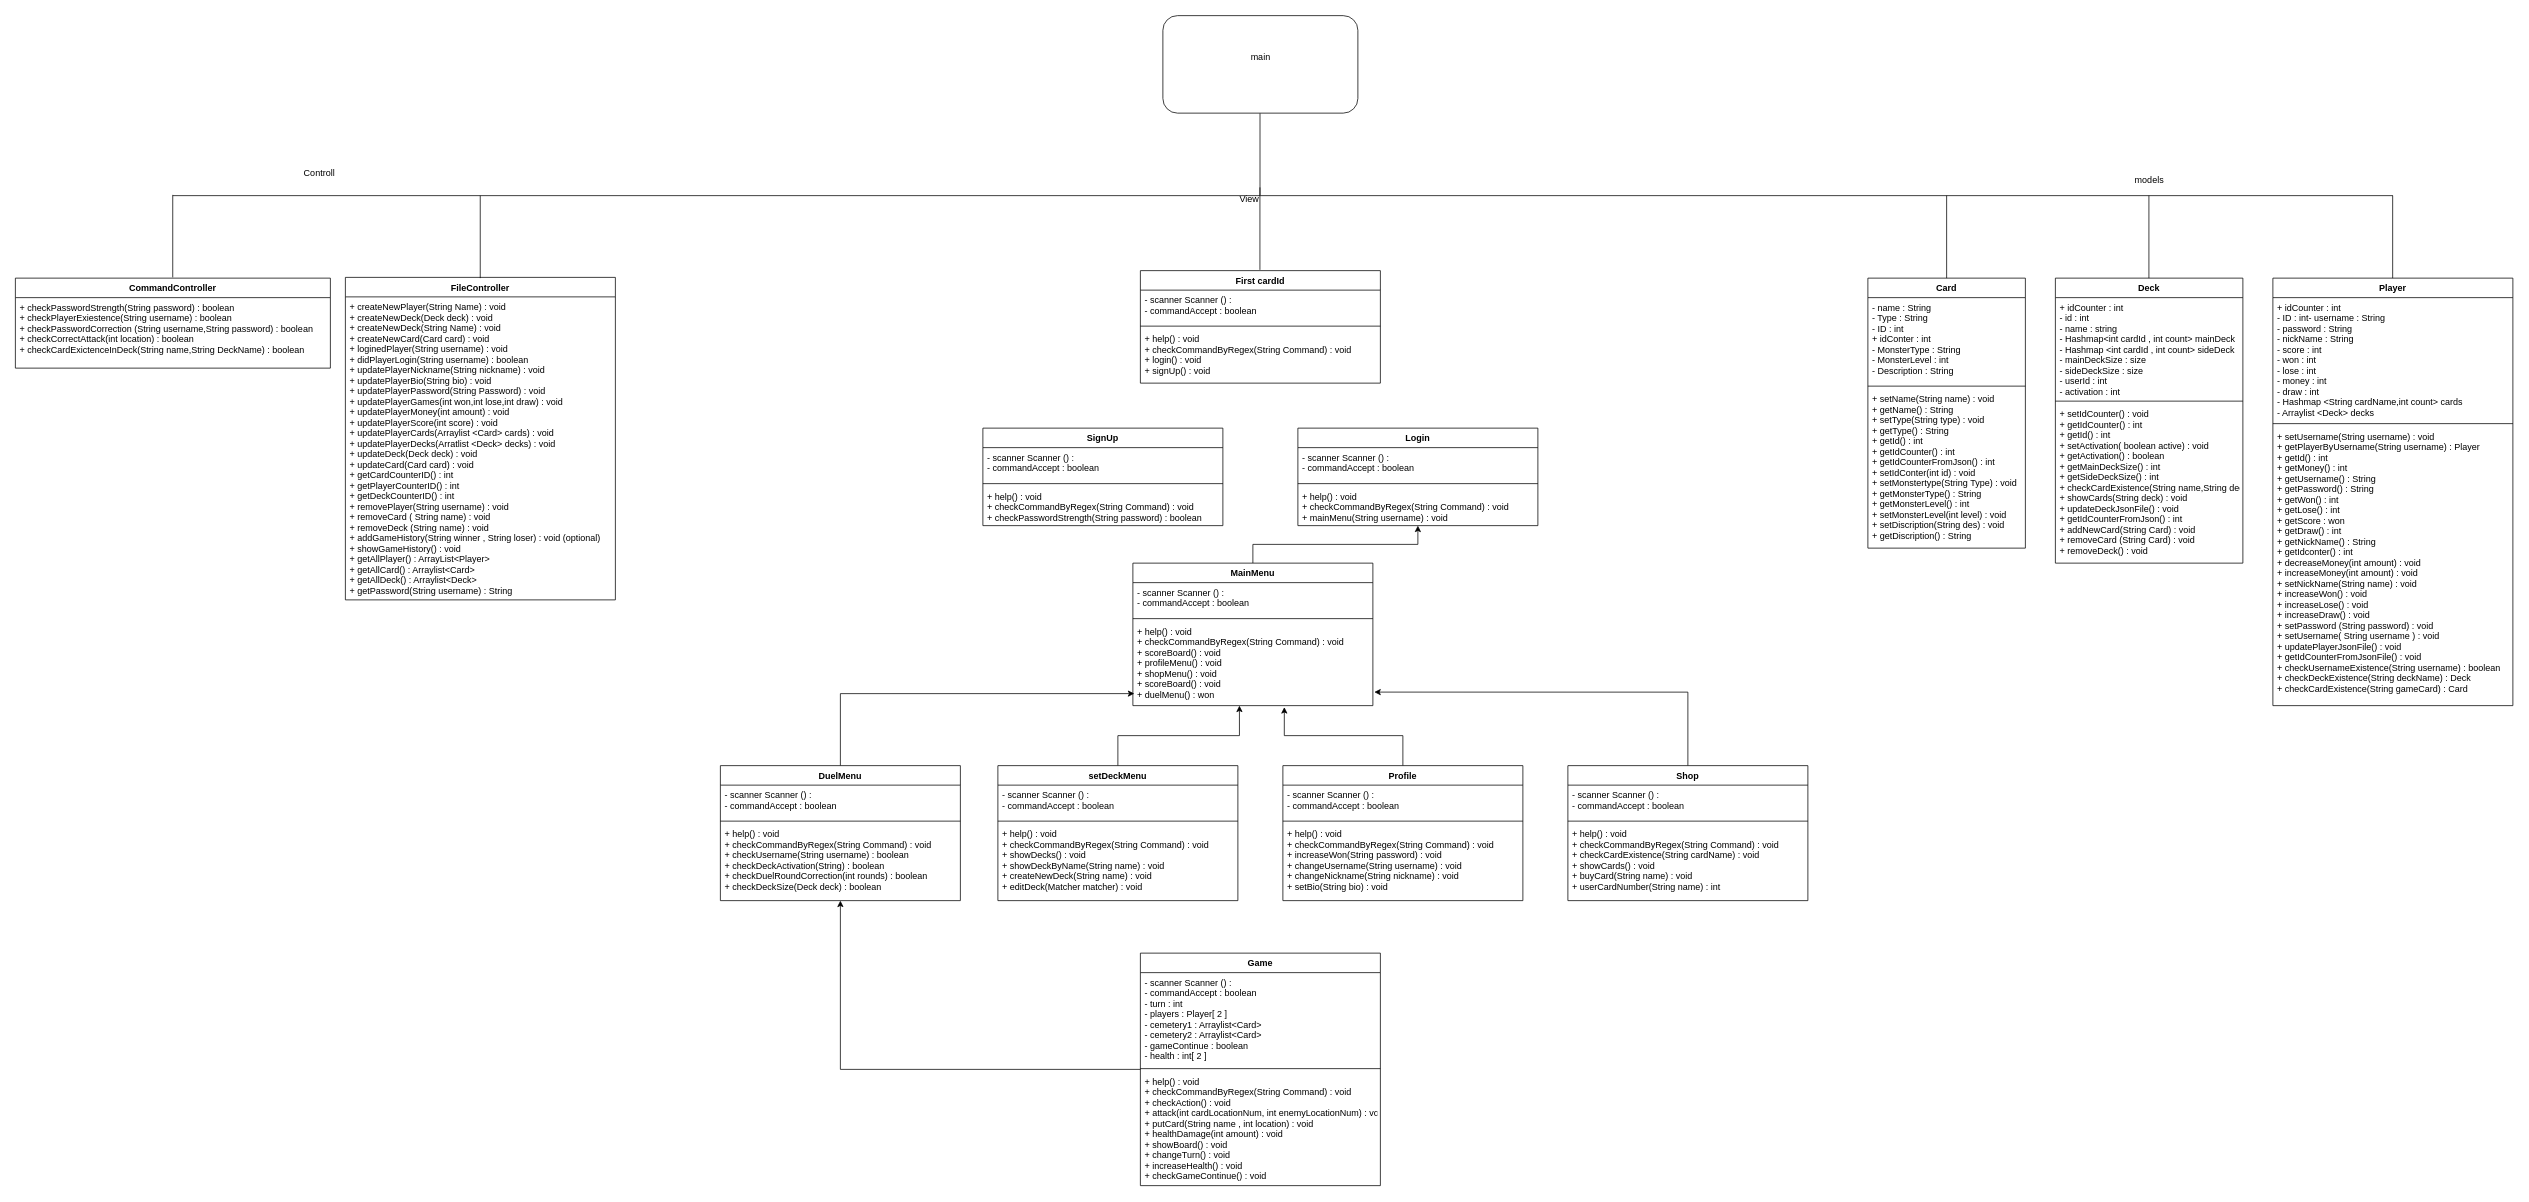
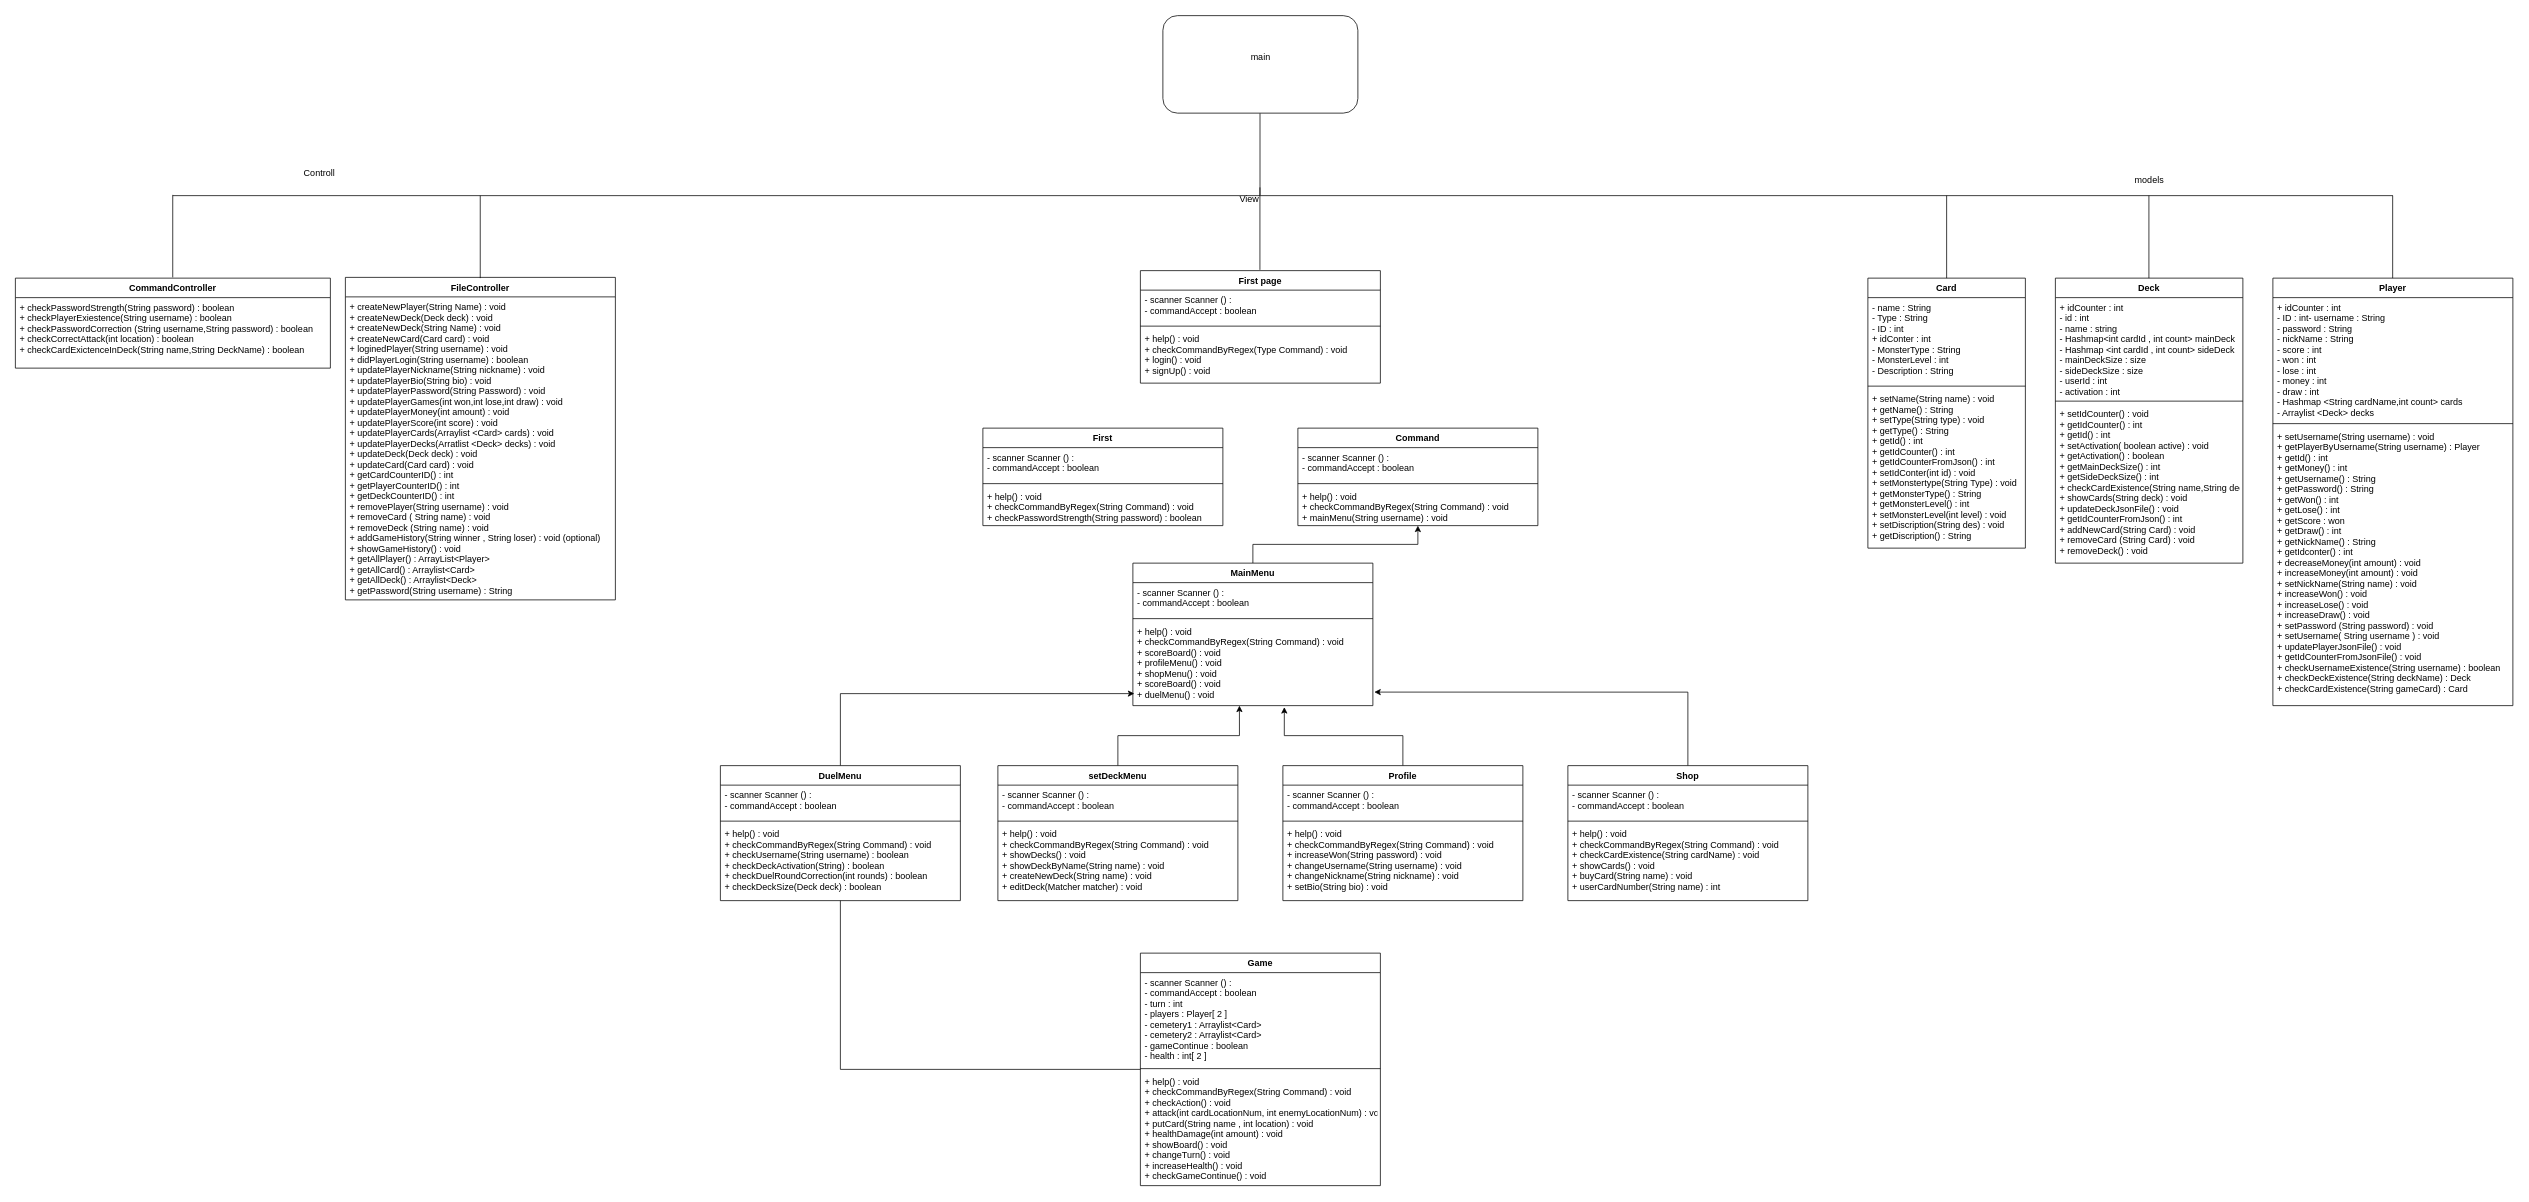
node "First cardId": label "First cardId" -> "First page"
node "+ help() : void + checkCommandByRegex(String Command) : void + login() : void + signUp() : void": label "+ help() : void + checkCommandByRegex(String Command) : void + login() : void + signUp() : void" -> "+ help() : void + checkCommandByRegex(Type Command) : void + login() : void + signUp() : void"
node "SignUp": label "SignUp" -> "First"
node "Login": label "Login" -> "Command"
node "+ help() : void + checkCommandByRegex(String Command) : void + scoreBoard() : void + profileMenu() : void + shopMenu() : void + scoreBoard() : void + duelMenu() : won": label "+ help() : void + checkCommandByRegex(String Command) : void + scoreBoard() : void + profileMenu() : void + shopMenu() : void + scoreBoard() : void + duelMenu() : won" -> "+ help() : void + checkCommandByRegex(String Command) : void + scoreBoard() : void + profileMenu() : void + shopMenu() : void + scoreBoard() : void + duelMenu() : void"
edge "Game" -> "DuelMenu": arrowhead classic -> none
